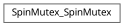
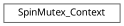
node "SpinMutex_SpinMutex": label "SpinMutex_SpinMutex" -> "SpinMutex_Context"
